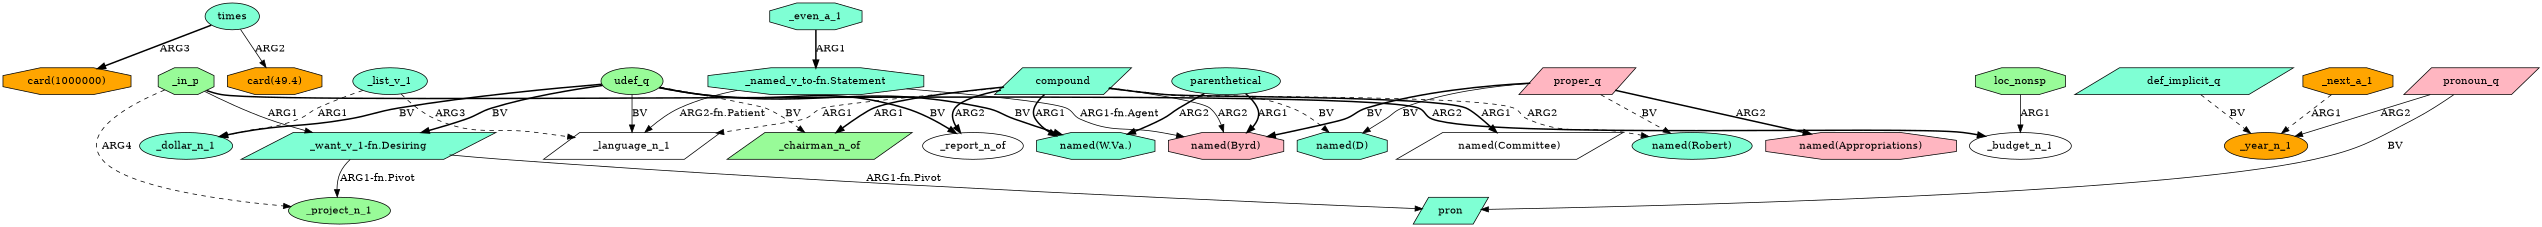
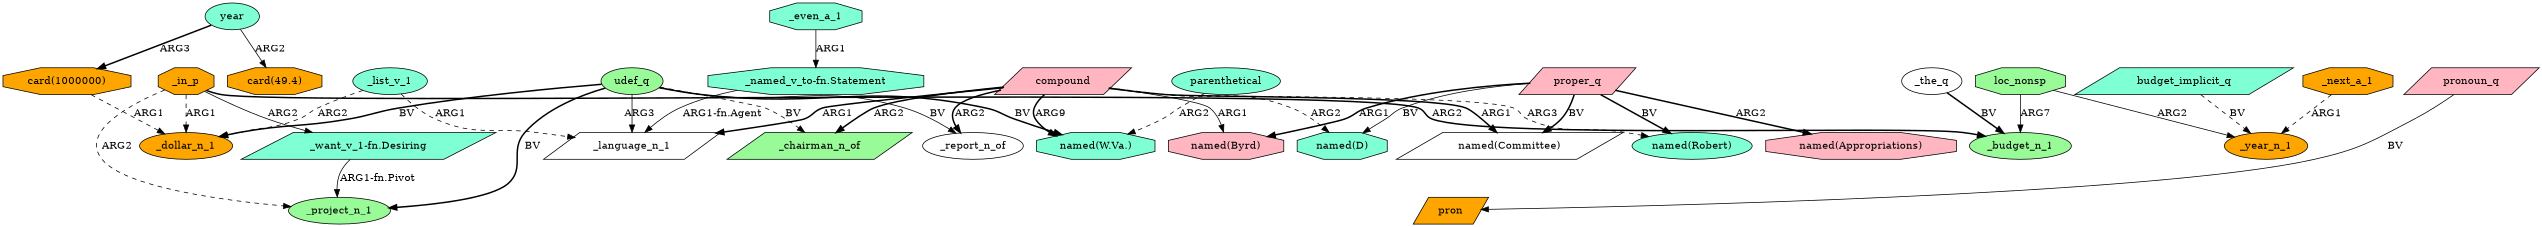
node "times": label "times" -> "year"
edge "_even_a_1" -> "_named_v_to-fn.Statement": style bold -> solid
node "_in_p": fillcolor palegreen -> orange
node "compound": fillcolor aquamarine -> lightpink
node "_the_q": added
node "def_implicit_q": label "def_implicit_q" -> "budget_implicit_q"
edge "udef_q" -> "_report_n_of": style bold -> solid
edge "udef_q" -> "_want_v_1-fn.Desiring": now "udef_q" -> "_project_n_1"
edge "compound" -> "_language_n_1": style dashed -> bold
edge "_named_v_to-fn.Statement" -> "named(Byrd)": removed, label "ARG1-fn.Agent"
edge "parenthetical" -> "named(Byrd)": removed, label "ARG1"
edge "_in_p" -> "_dollar_n_1": added, label "ARG1"
edge "proper_q" -> "named(Robert)": style dashed -> bold
edge "card(1000000)" -> "_dollar_n_1": added, label "ARG1"
edge "_in_p" -> "_want_v_1-fn.Desiring": label "ARG1" -> "ARG2"
edge "_list_v_1" -> "_dollar_n_1": label "ARG1" -> "ARG2"
edge "_list_v_1" -> "_language_n_1": label "ARG3" -> "ARG1"
edge "udef_q" -> "_language_n_1": label "BV" -> "ARG3"
edge "_named_v_to-fn.Statement" -> "_language_n_1": label "ARG2-fn.Patient" -> "ARG1-fn.Agent"
edge "compound" -> "_chairman_n_of": label "ARG1" -> "ARG2"
edge "compound" -> "named(W.Va.)": label "ARG1" -> "ARG9"
edge "parenthetical" -> "named(W.Va.)": style bold -> dashed
edge "compound" -> "named(Byrd)": label "ARG2" -> "ARG1"
edge "compound" -> "named(D)": label "BV" -> "ARG2"
edge "proper_q" -> "named(Byrd)": label "BV" -> "ARG1"
edge "compound" -> "named(Robert)": label "ARG2" -> "ARG3"
edge "proper_q" -> "named(Committee)": added, label "BV"
edge "loc_nonsp" -> "_budget_n_1": label "ARG1" -> "ARG7"
edge "pronoun_q" -> "_year_n_1": now "loc_nonsp" -> "_year_n_1"
edge "_in_p" -> "_project_n_1": label "ARG4" -> "ARG2"
node "_dollar_n_1": fillcolor aquamarine -> orange
node "_budget_n_1": fillcolor white -> palegreen
edge "_want_v_1-fn.Desiring" -> "pron": removed, label "ARG1-fn.Pivot"
node "pron": fillcolor aquamarine -> orange
